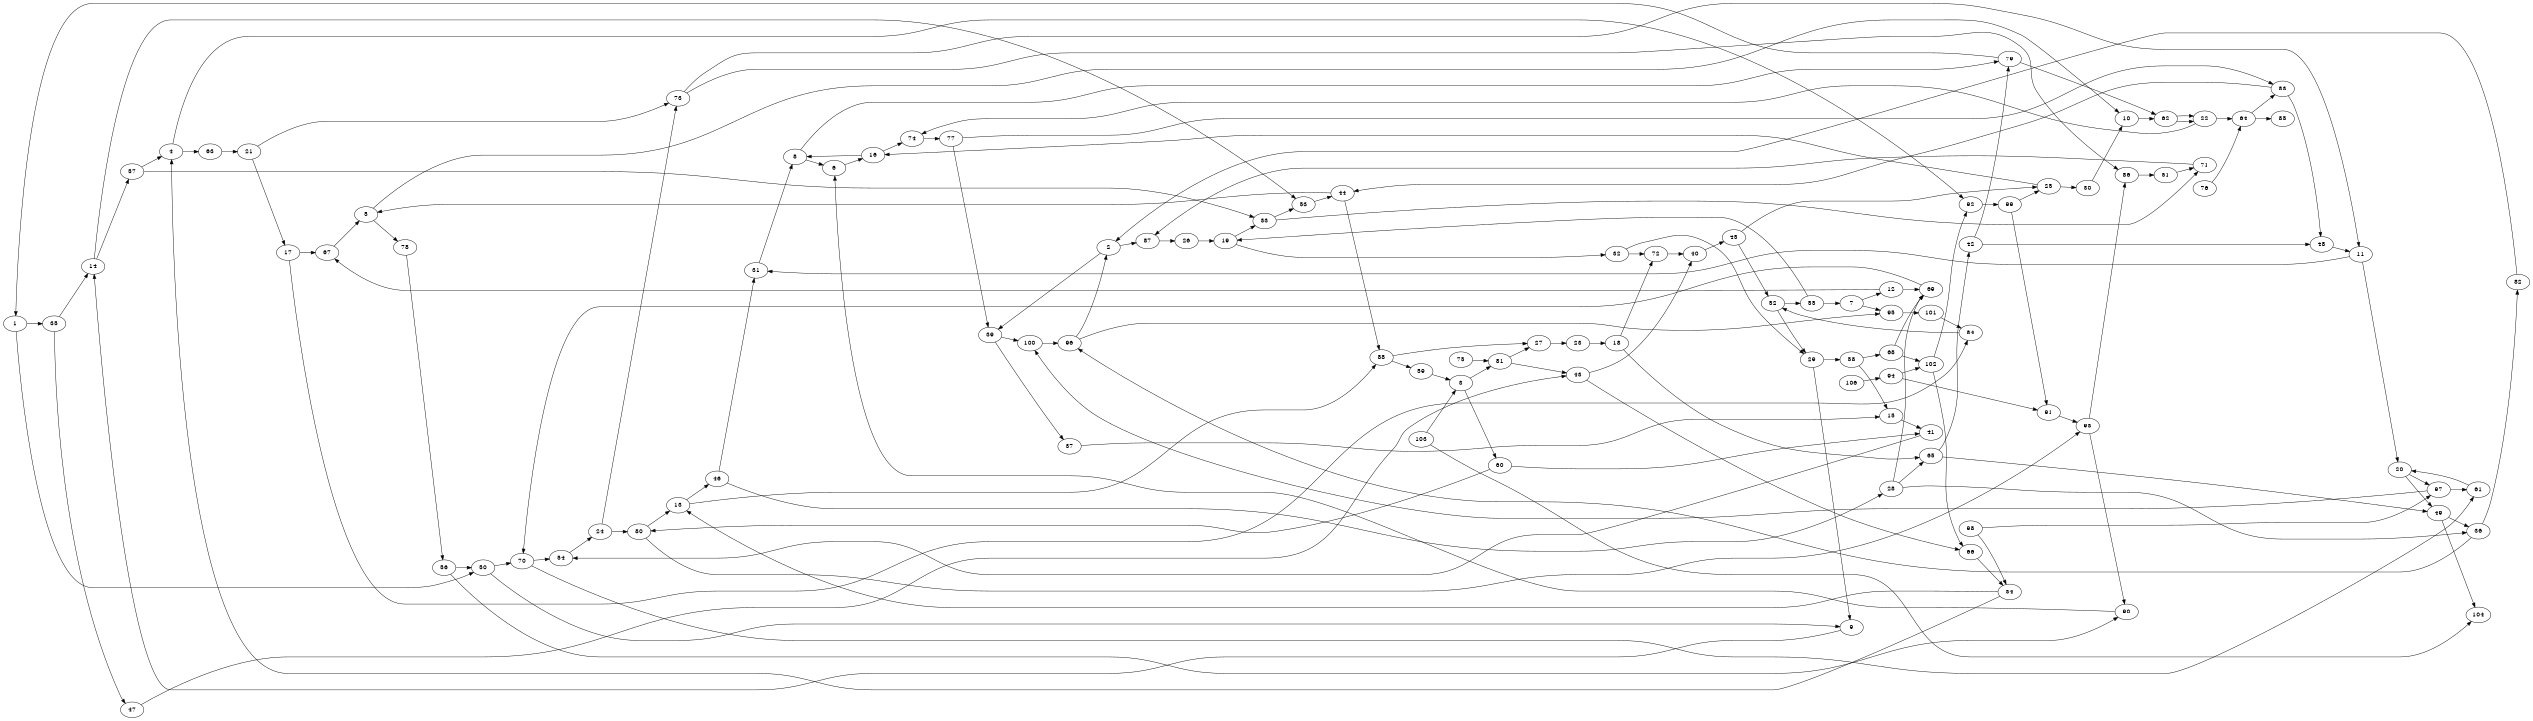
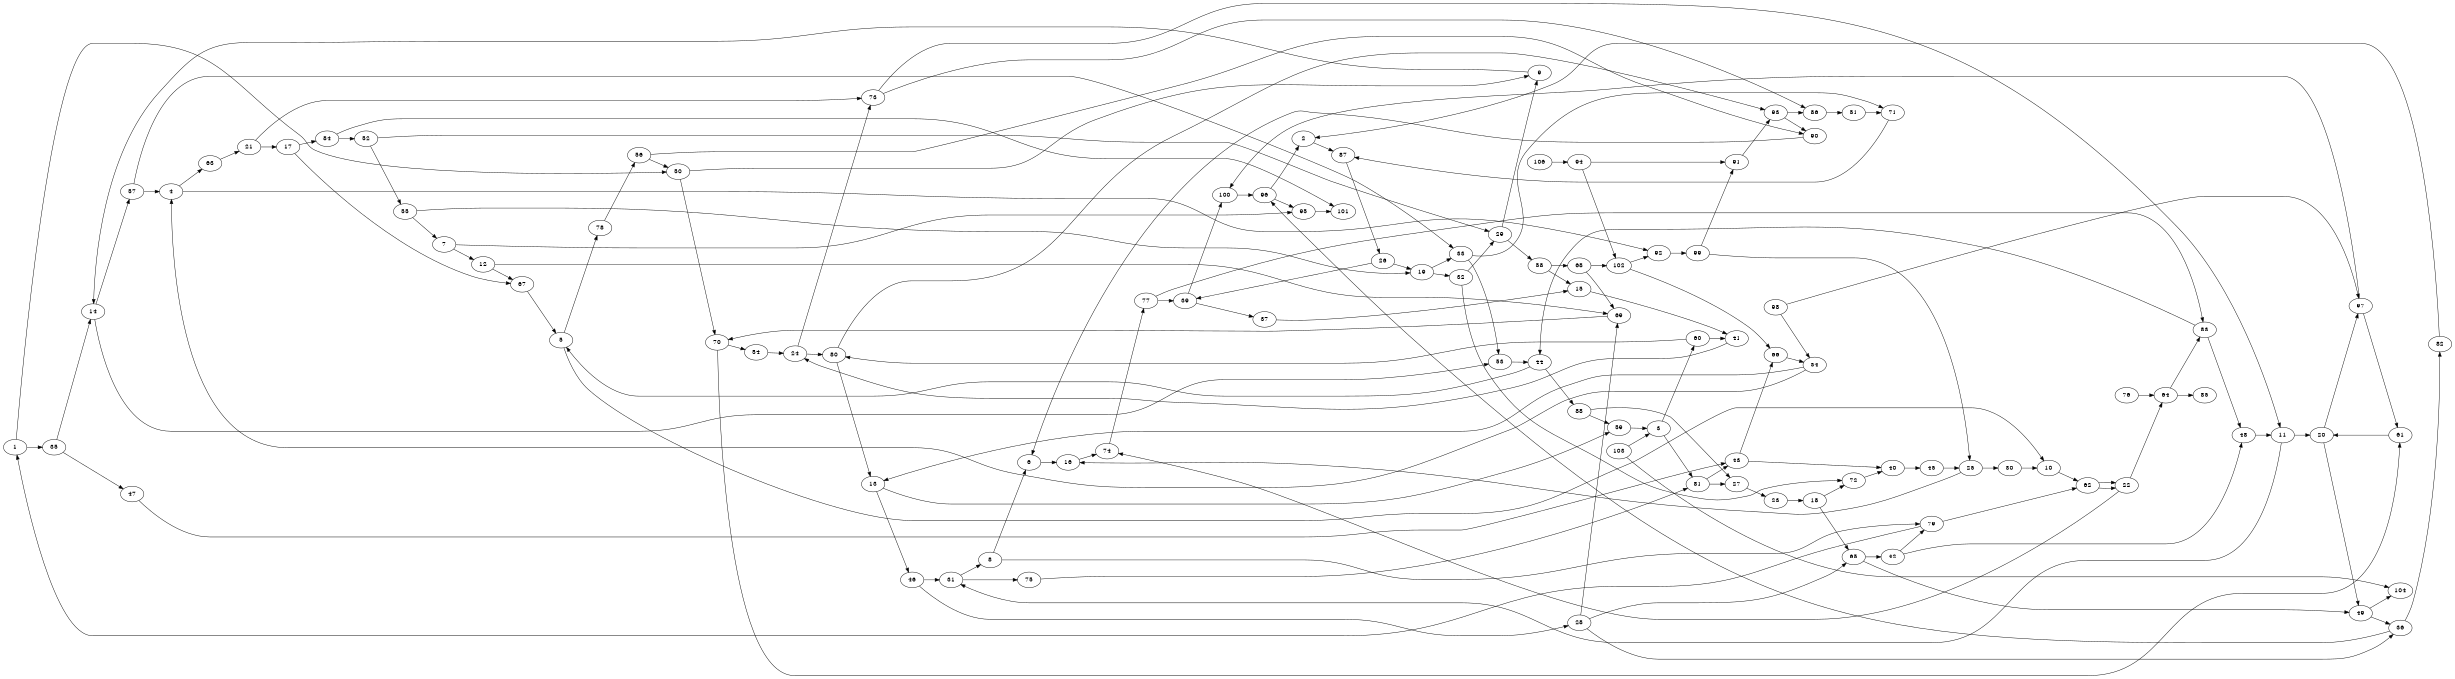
edge "16" -> "8": removed
edge "45" -> "52": removed
edge "2" -> "39": now "26" -> "39"
edge "101" -> "84": reversed
edge "13" -> "88": now "13" -> "59"
edge "41" -> "54": now "41" -> "24"
edge "31" -> "75": added
